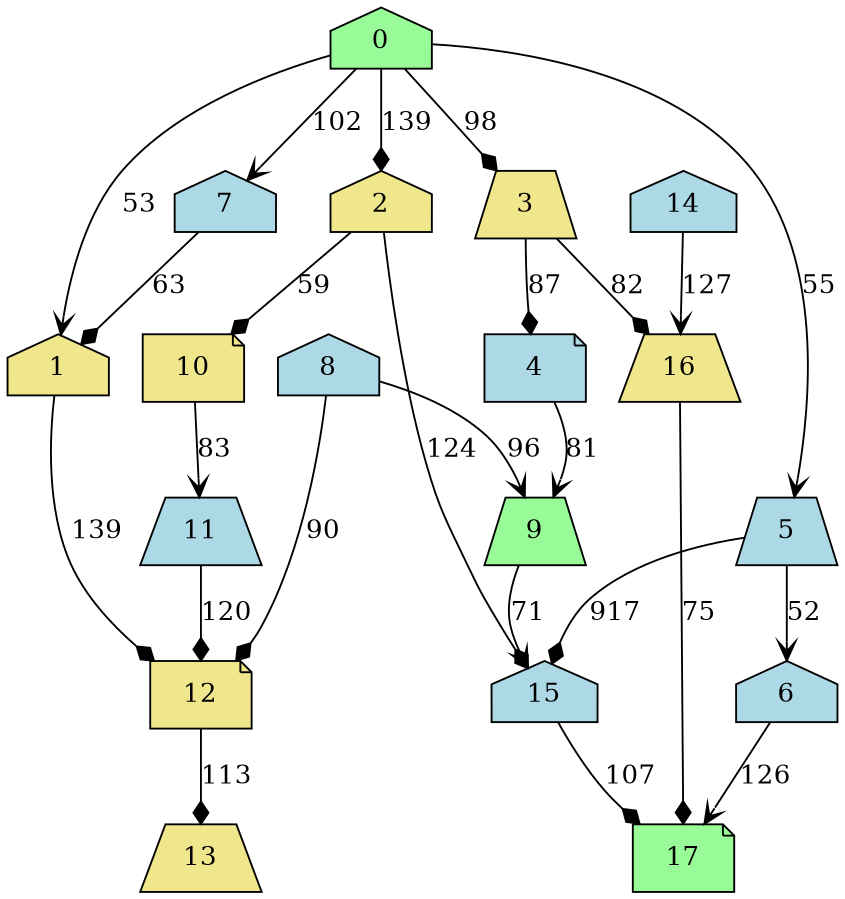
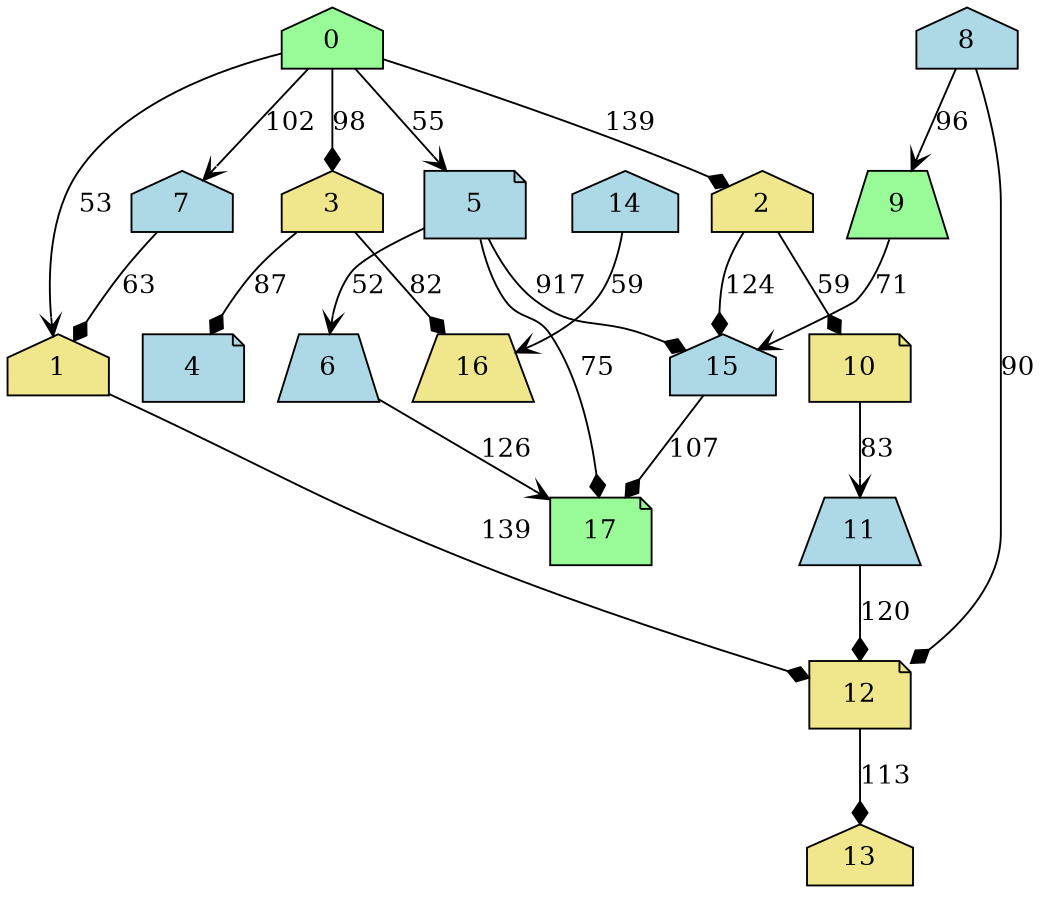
node "3": shape trapezium -> house
edge "14" -> "16": label "127" -> "59"
edge "4" -> "9": removed, label "81"
node "5": shape trapezium -> note
edge "16" -> "17": now "5" -> "17"
node "6": shape house -> trapezium
node "13": shape trapezium -> house
